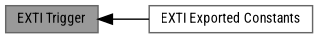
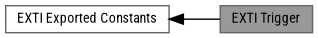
edge "EXTI Exported Constants" -> "EXTI Trigger": reversed
